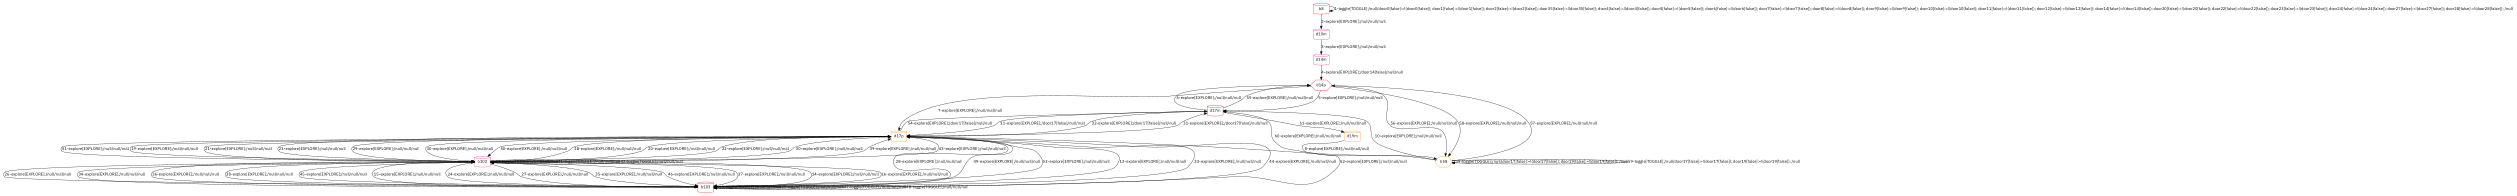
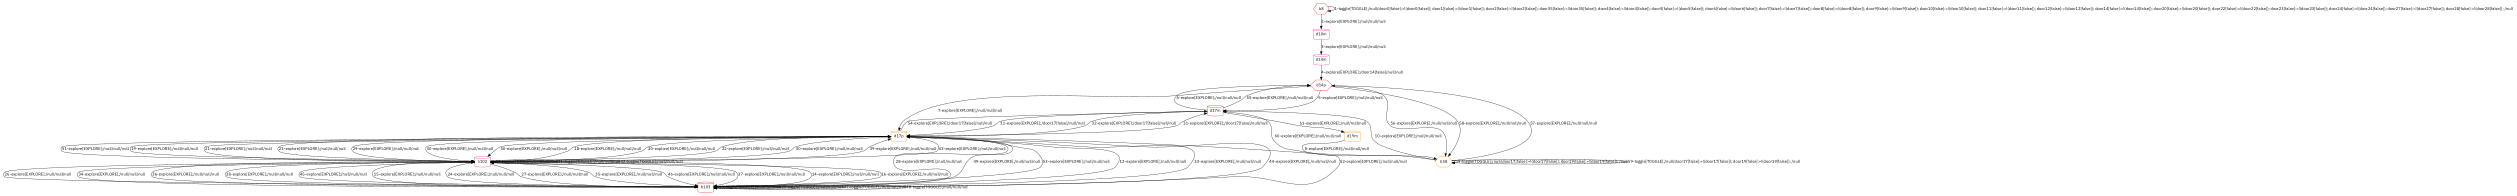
node "b8": shape cylinder -> hexagon
